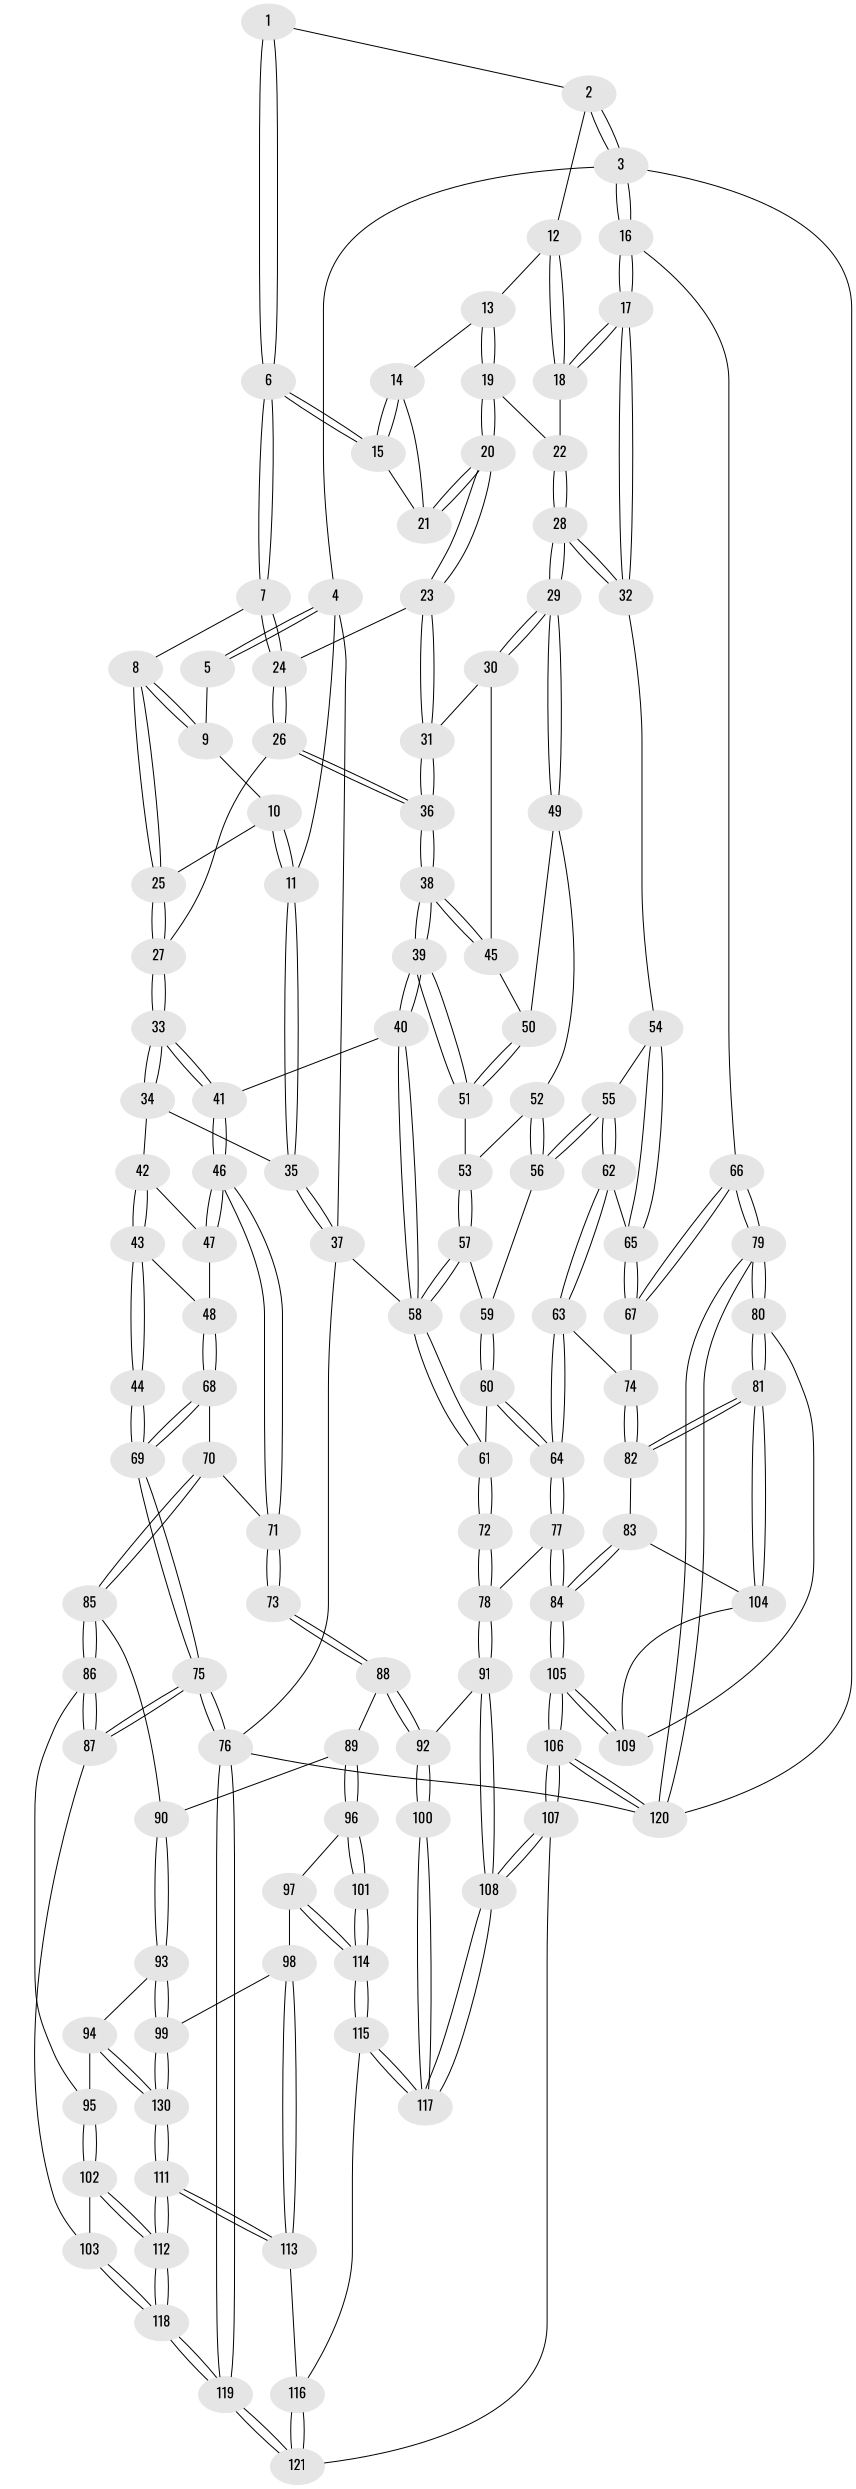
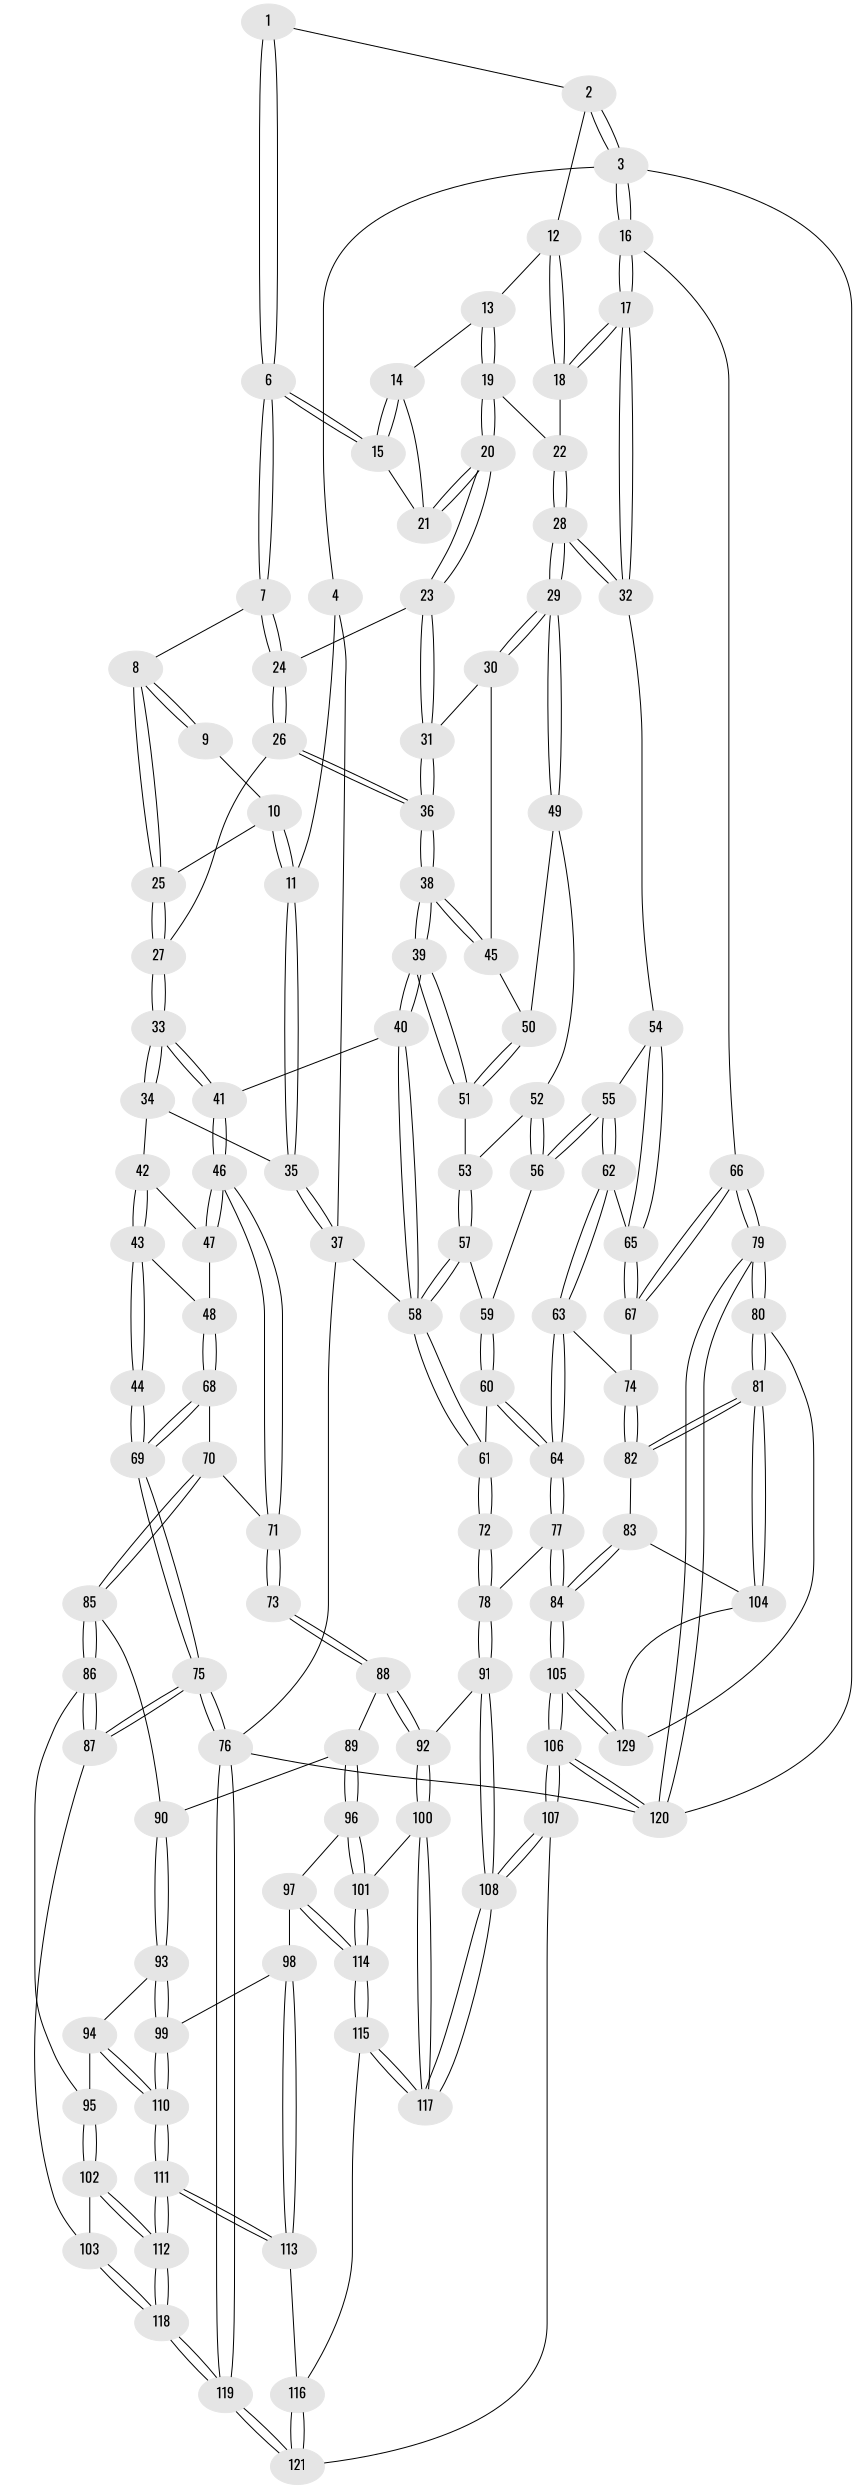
node "5": removed
node "109": label "109" -> "129"
edge "100" -- "101": added
node "130": label "130" -> "110"
